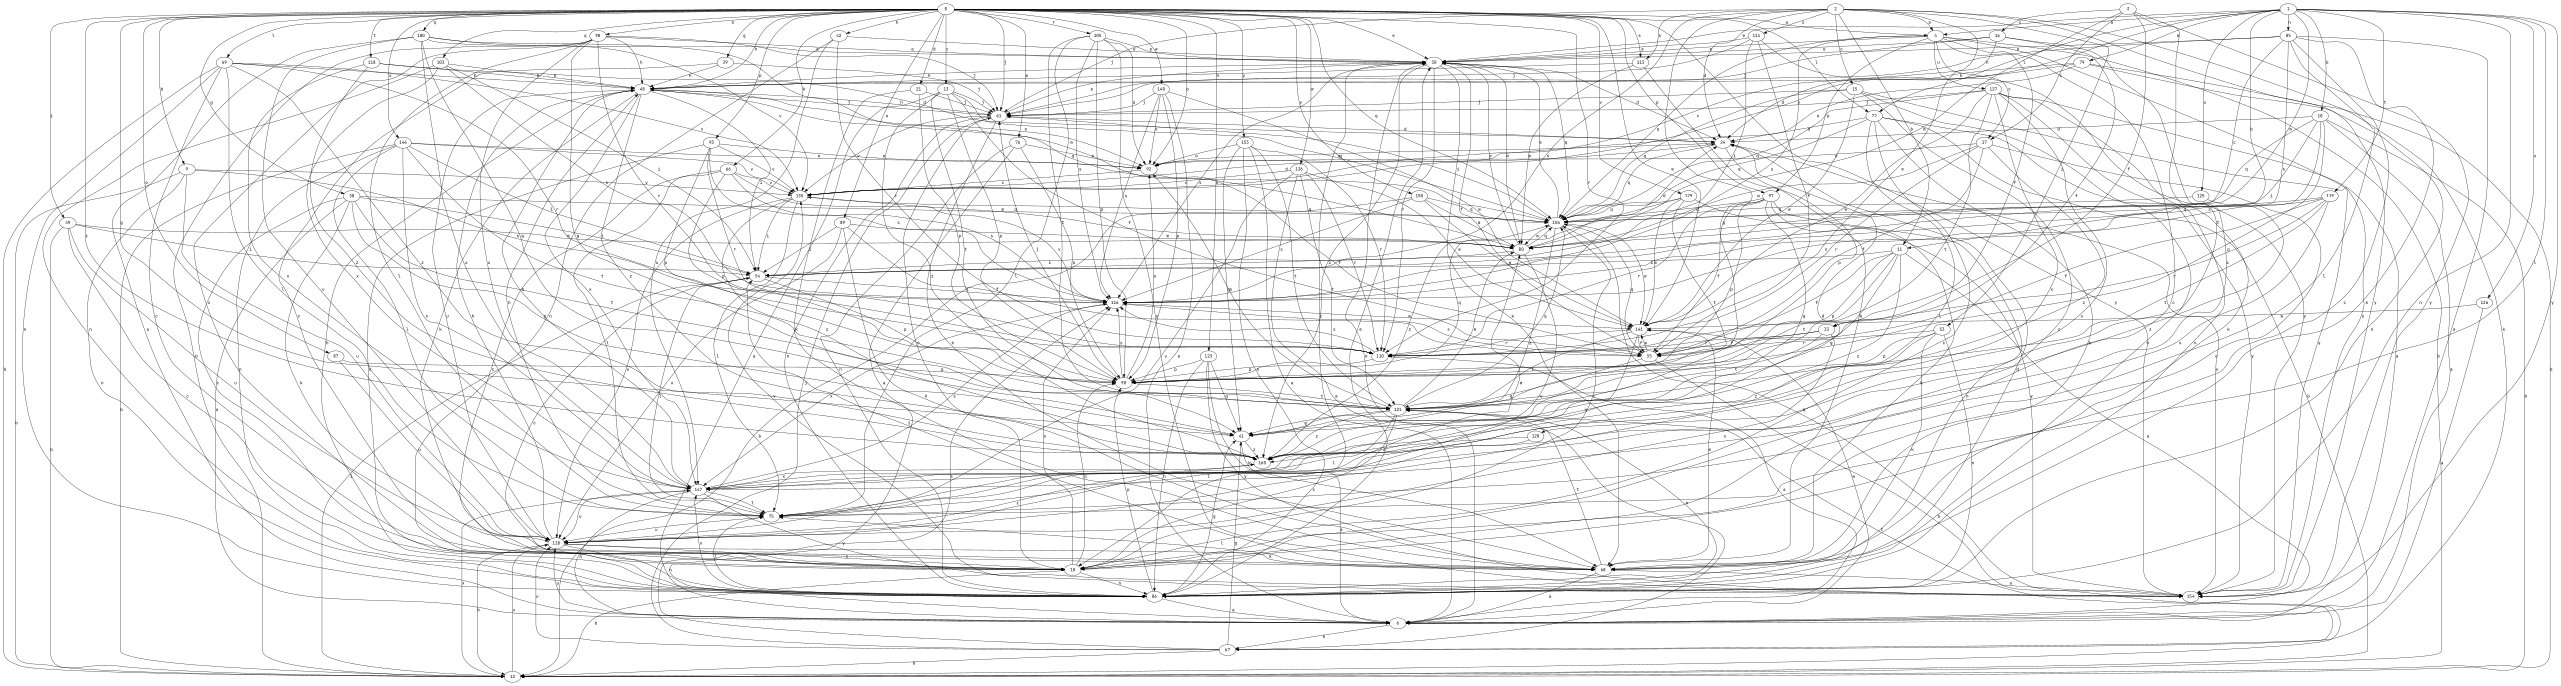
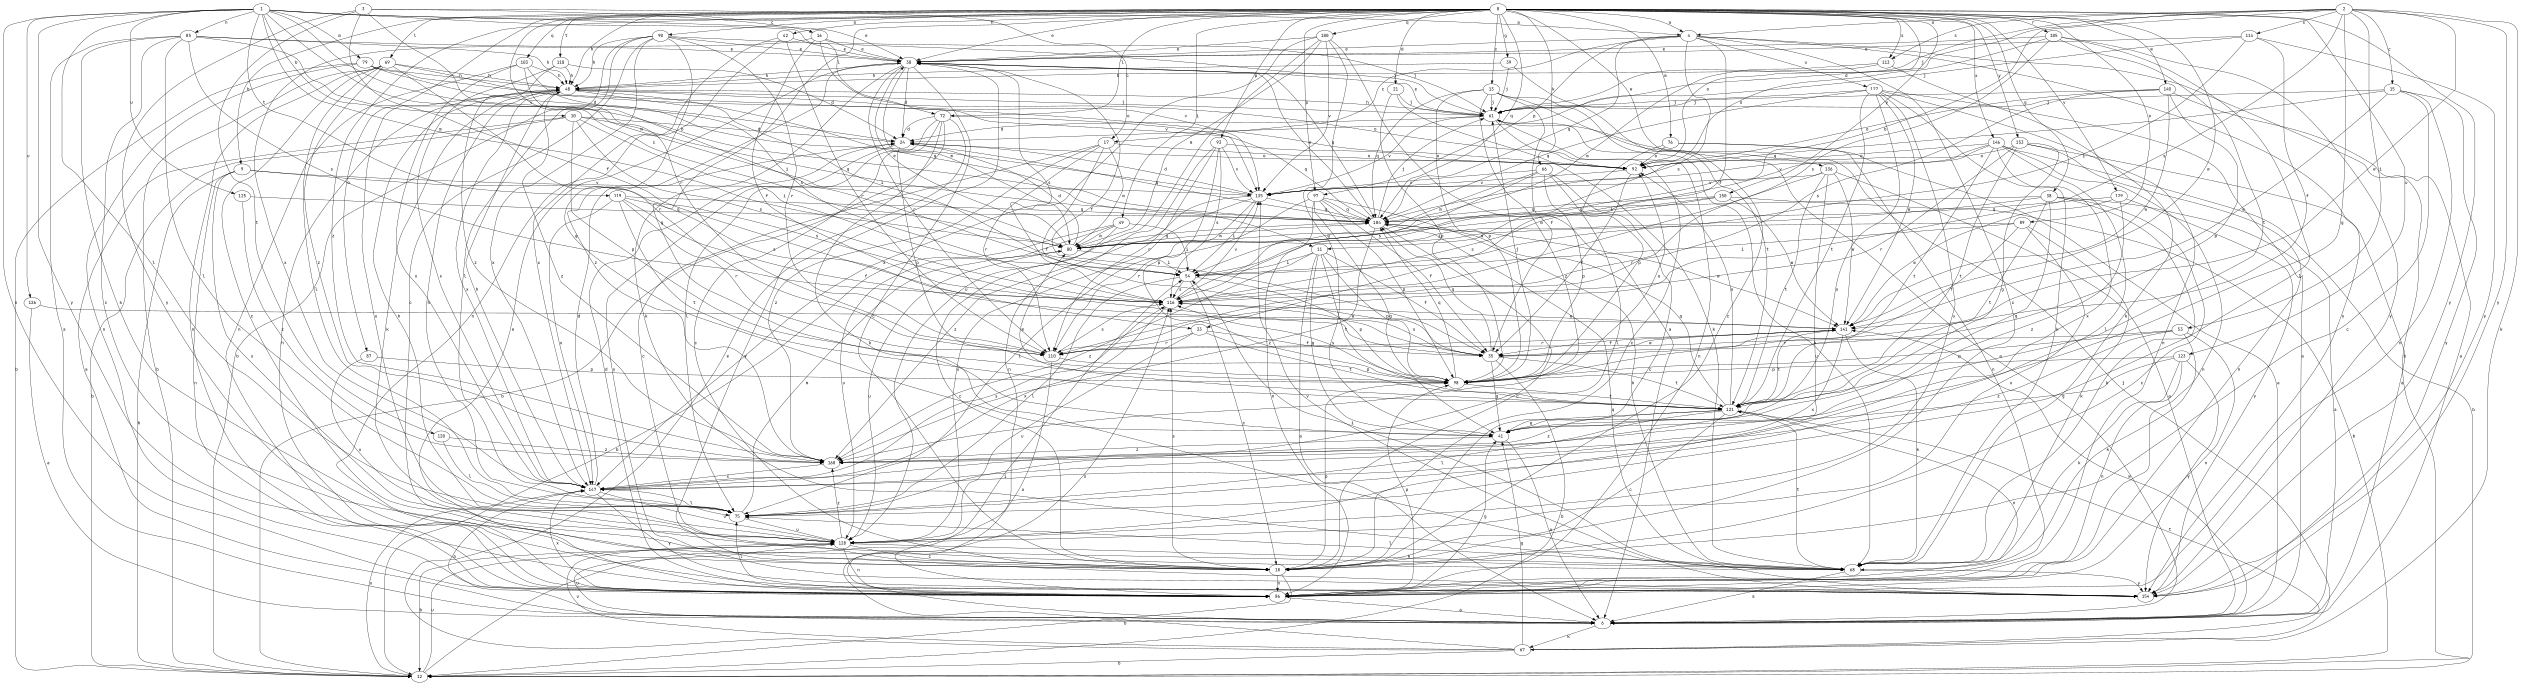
edge "0" -> "61": removed, label "j"
edge "105" -> "98": removed, label "p"
edge "129" -> "121": now "35" -> "121"
